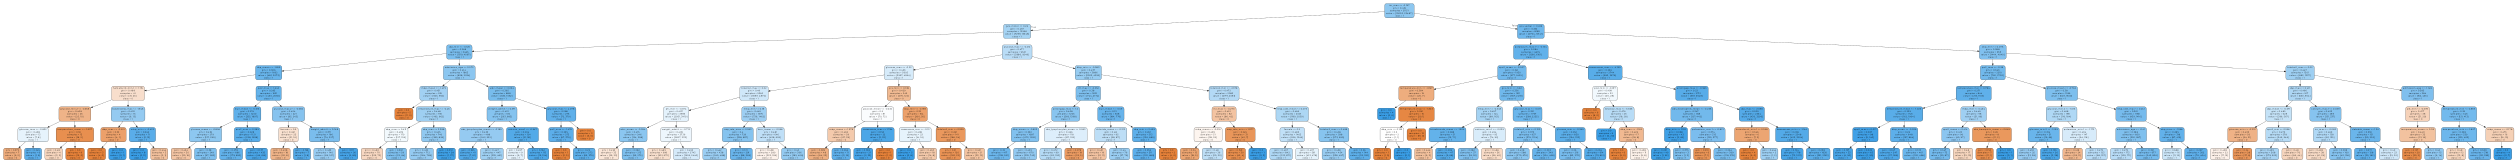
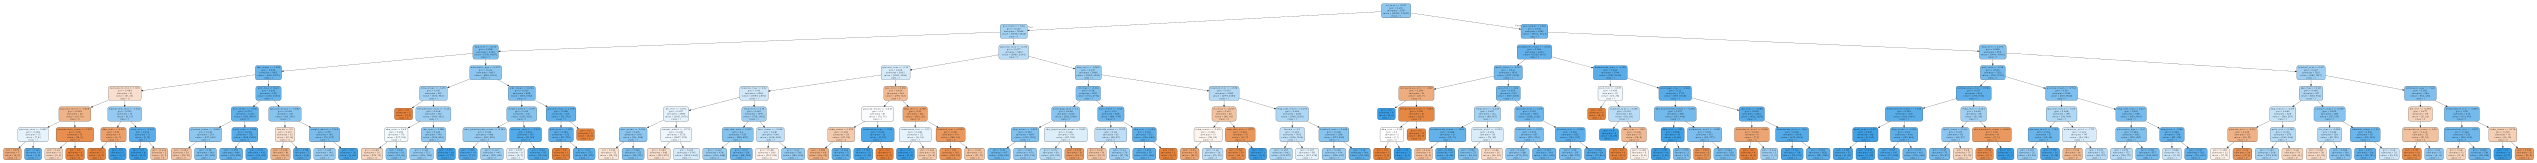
node "gini = 0.266 samples = 12 value = [16, 3] class = 0": added
